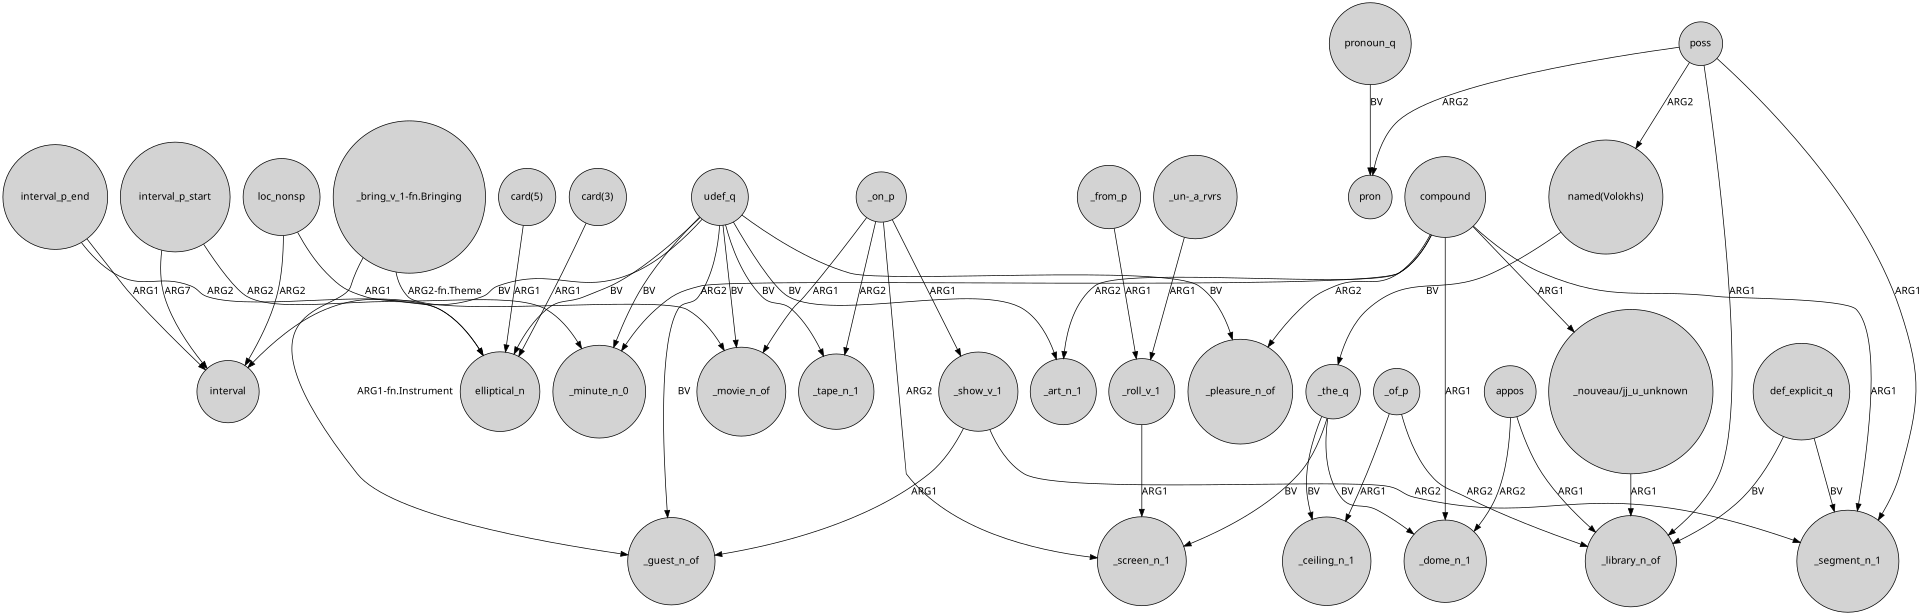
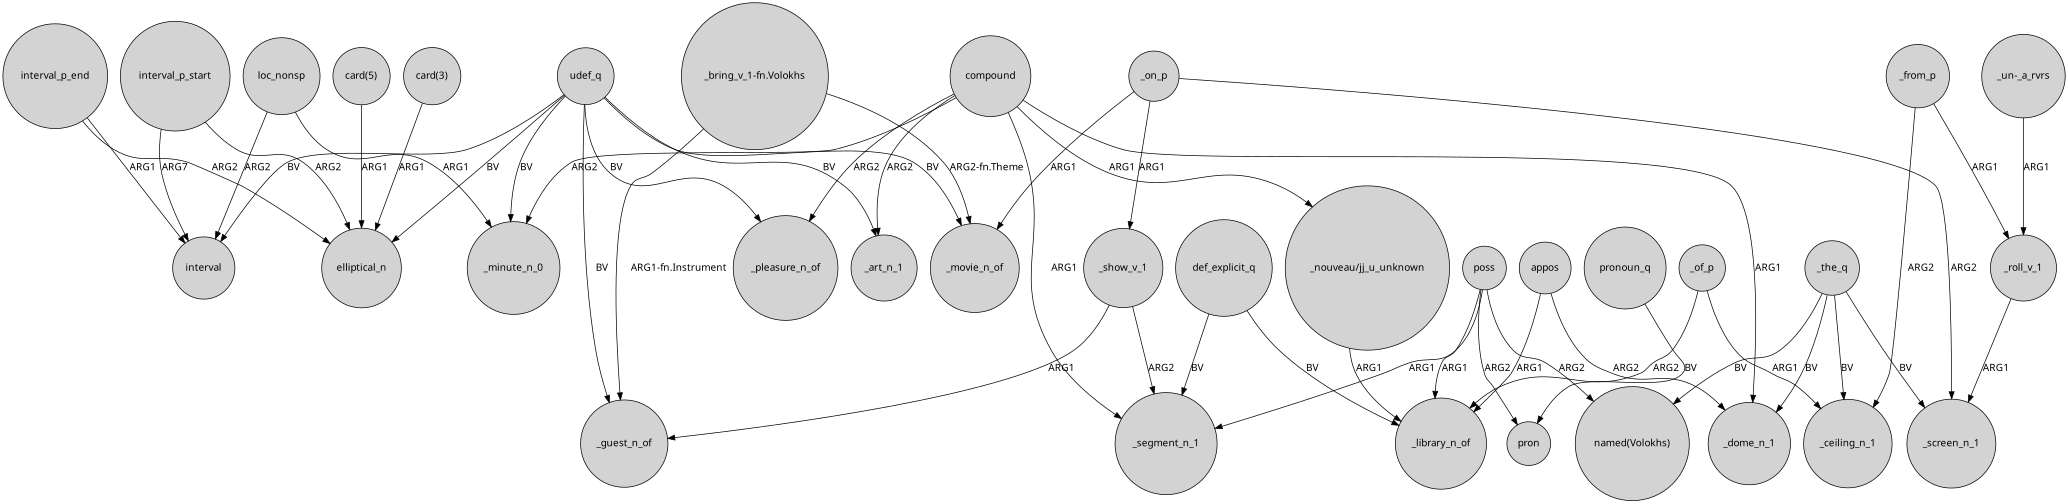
node "_bring_v_1-fn.Bringing": label "_bring_v_1-fn.Bringing" -> "_bring_v_1-fn.Volokhs"
edge "_from_p" -> "_ceiling_n_1": added, label "ARG2"
edge "named(Volokhs)" -> "_the_q": reversed
node "_tape_n_1": removed
